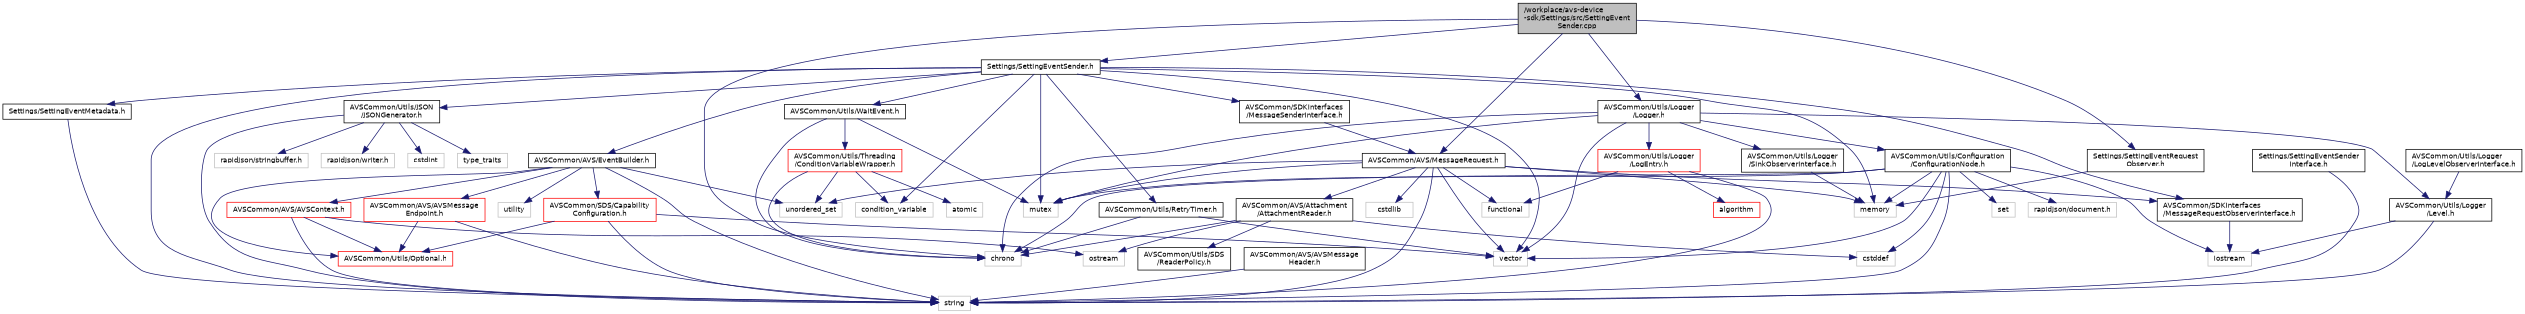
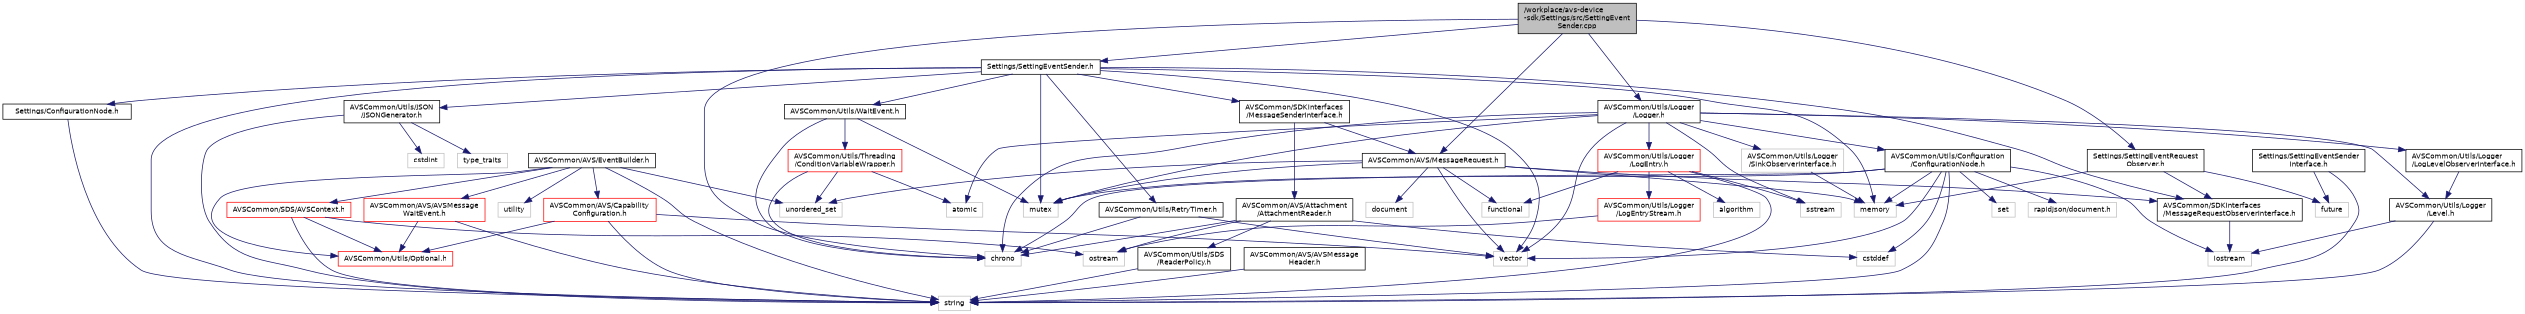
edge "Settings/SettingEventSender.h" -> "AVSCommon/AVS/EventBuilder.h": removed
node "Settings/SettingEventMetadata.h": label "Settings/SettingEventMetadata.h" -> "Settings/ConfigurationNode.h"
edge "AVSCommon/Utils/Logger /Logger.h" -> "AVSCommon/Utils/Logger /LogLevelObserverInterface.h": added
edge "AVSCommon/Utils/Logger /Logger.h" -> "atomic": added
node "rapidjson/stringbuffer.h": removed
node "rapidjson/writer.h": removed
node "AVSCommon/Utils/Logger /SinkObserverInterface.h": color black -> grey75
edge "AVSCommon/AVS/MessageRequest.h" -> "AVSCommon/AVS/Attachment /AttachmentReader.h": now "AVSCommon/SDKInterfaces /MessageSenderInterface.h" -> "AVSCommon/AVS/Attachment /AttachmentReader.h"
edge "Settings/SettingEventRequest Observer.h" -> "AVSCommon/SDKInterfaces /MessageRequestObserverInterface.h": added
node "AVSCommon/AVS/AVSContext.h": label "AVSCommon/AVS/AVSContext.h" -> "AVSCommon/SDS/AVSContext.h"
node "AVSCommon/AVS/AVSMessage Endpoint.h": label "AVSCommon/AVS/AVSMessage Endpoint.h" -> "AVSCommon/AVS/AVSMessage WaitEvent.h"
node "AVSCommon/SDS/Capability Configuration.h": label "AVSCommon/SDS/Capability Configuration.h" -> "AVSCommon/AVS/Capability Configuration.h"
node "condition_variable": removed
node "cstdlib": label "cstdlib" -> "document"
node "AVSCommon/Utils/Logger /LogEntryStream.h": added
node "algorithm": color red -> grey75
node "sstream": added
node "future": added
edge "AVSCommon/AVS/MessageRequest.h" -> "string": now "AVSCommon/Utils/SDS /ReaderPolicy.h" -> "string"
